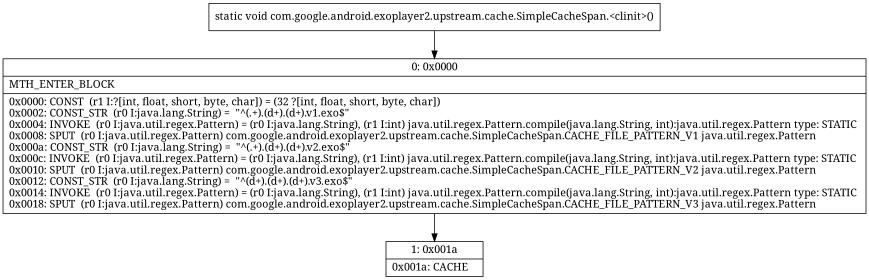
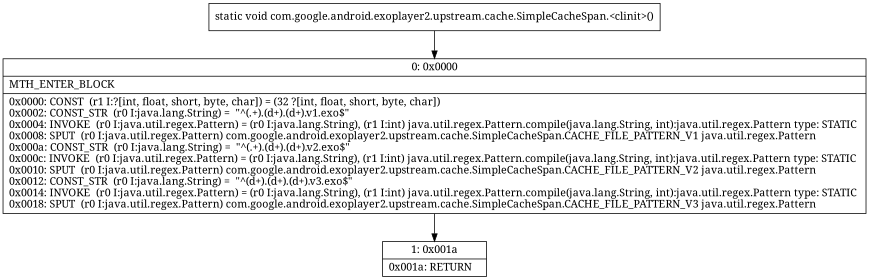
node "1: 0x001a": text "0x001a: CACHE" -> "0x001a: RETURN"
